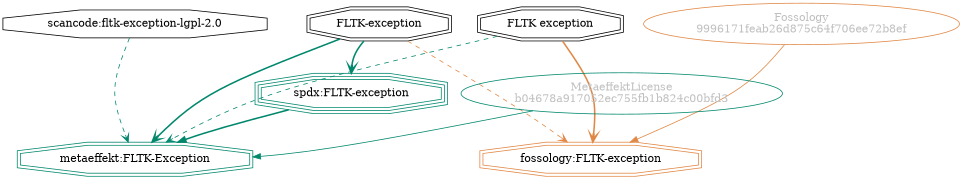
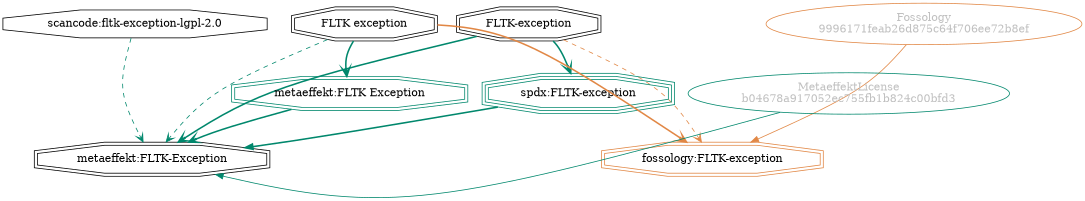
node "metaeffekt:FLTK Exception": added
node "metaeffekt:FLTK-Exception": color #00876c -> black
